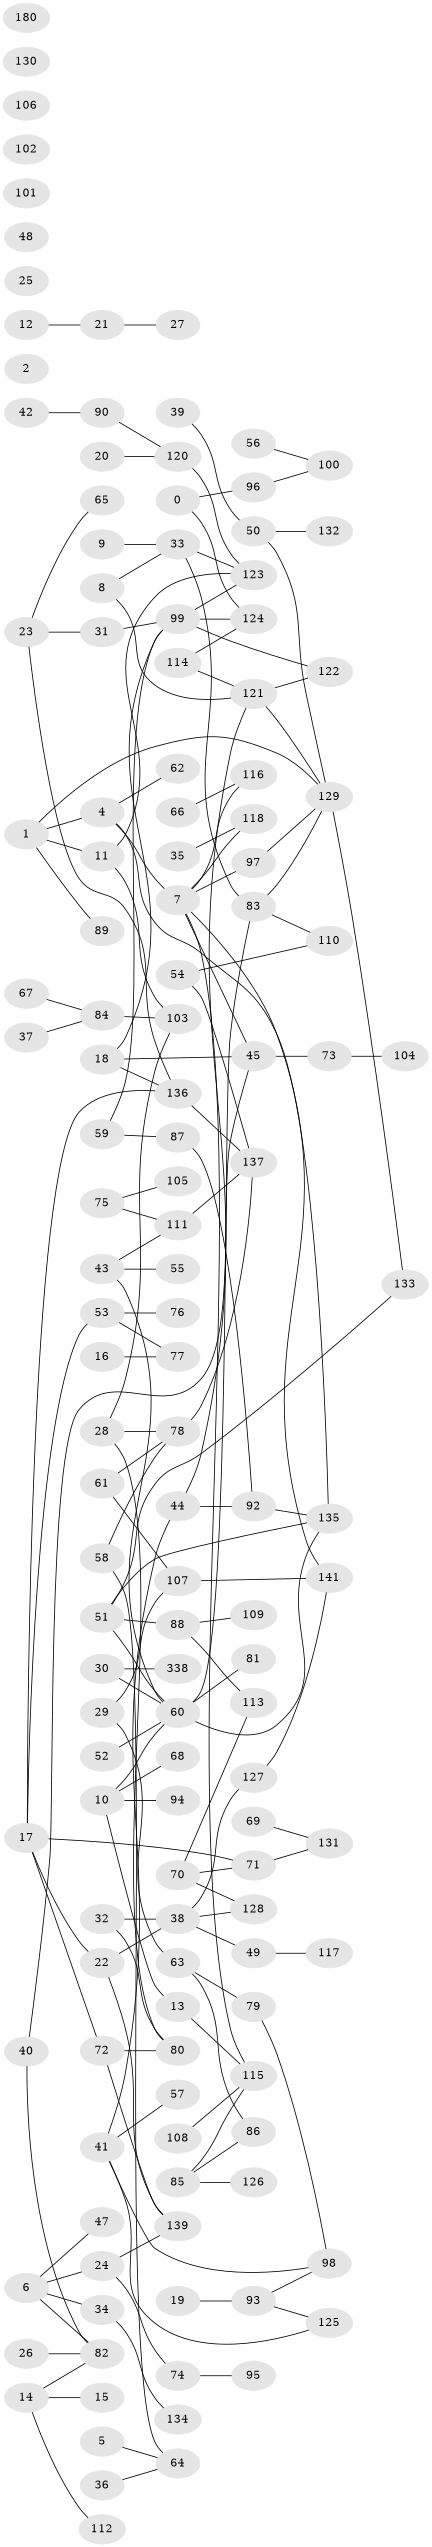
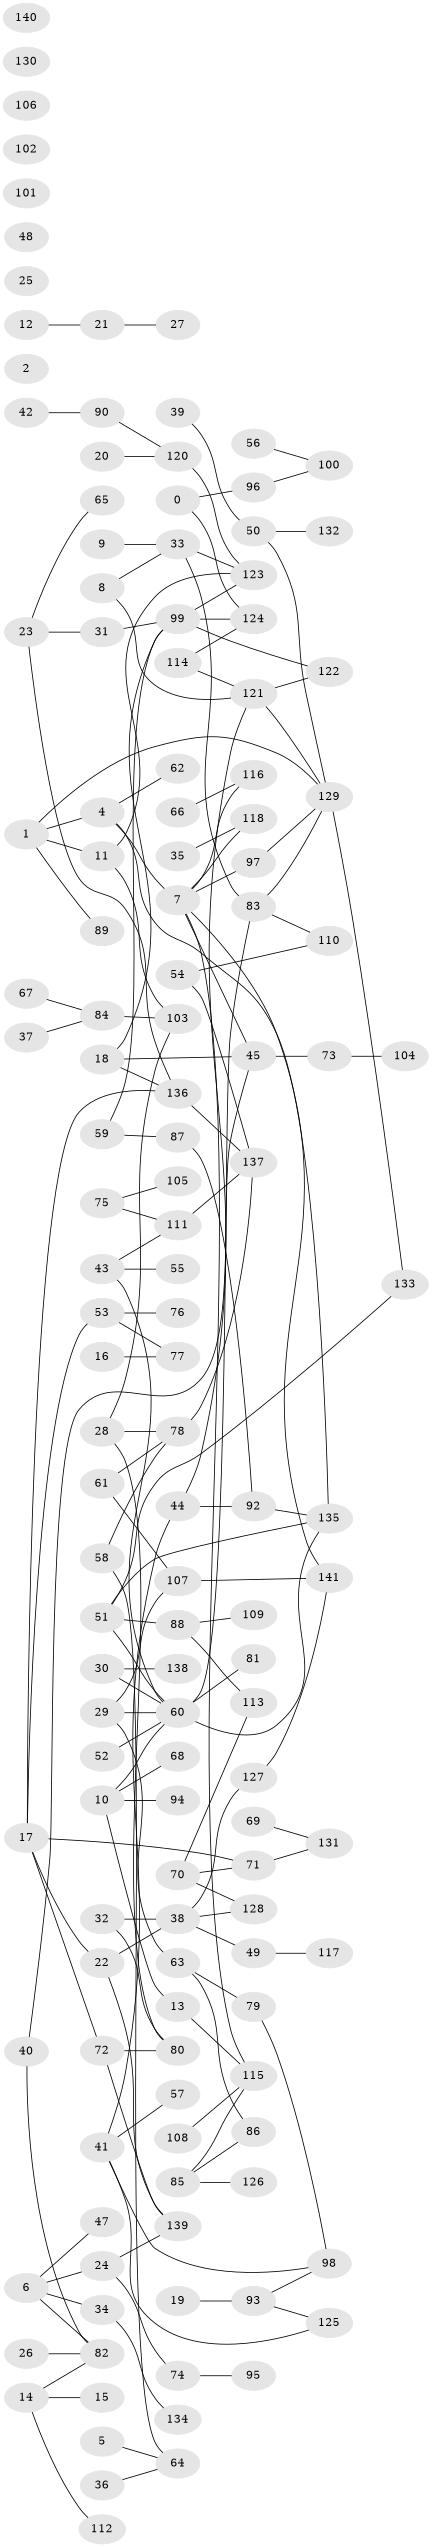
node "180": label "180" -> "140"
node "338": label "338" -> "138"
edge "29" -- "60": added
